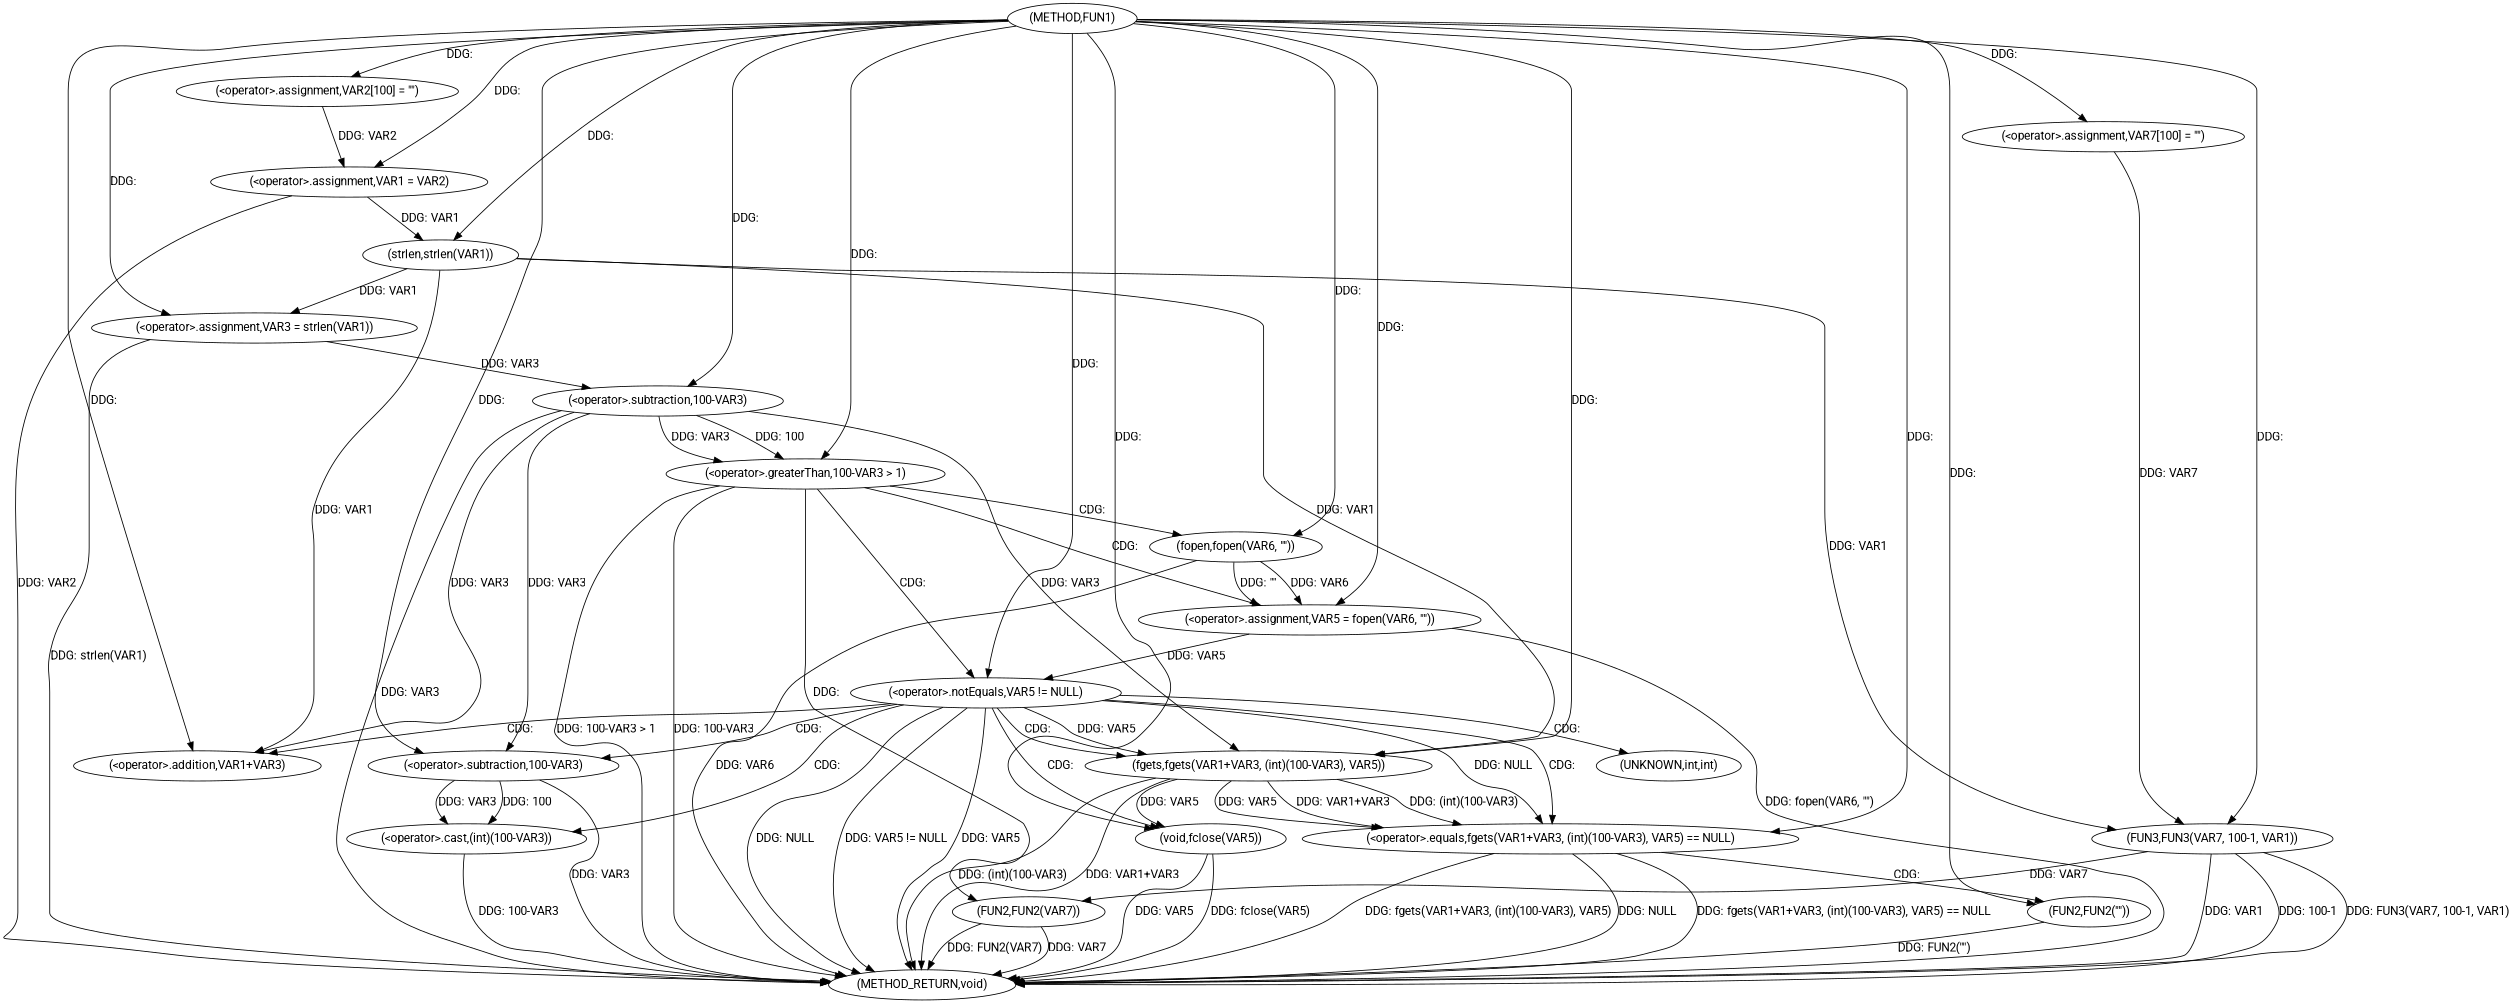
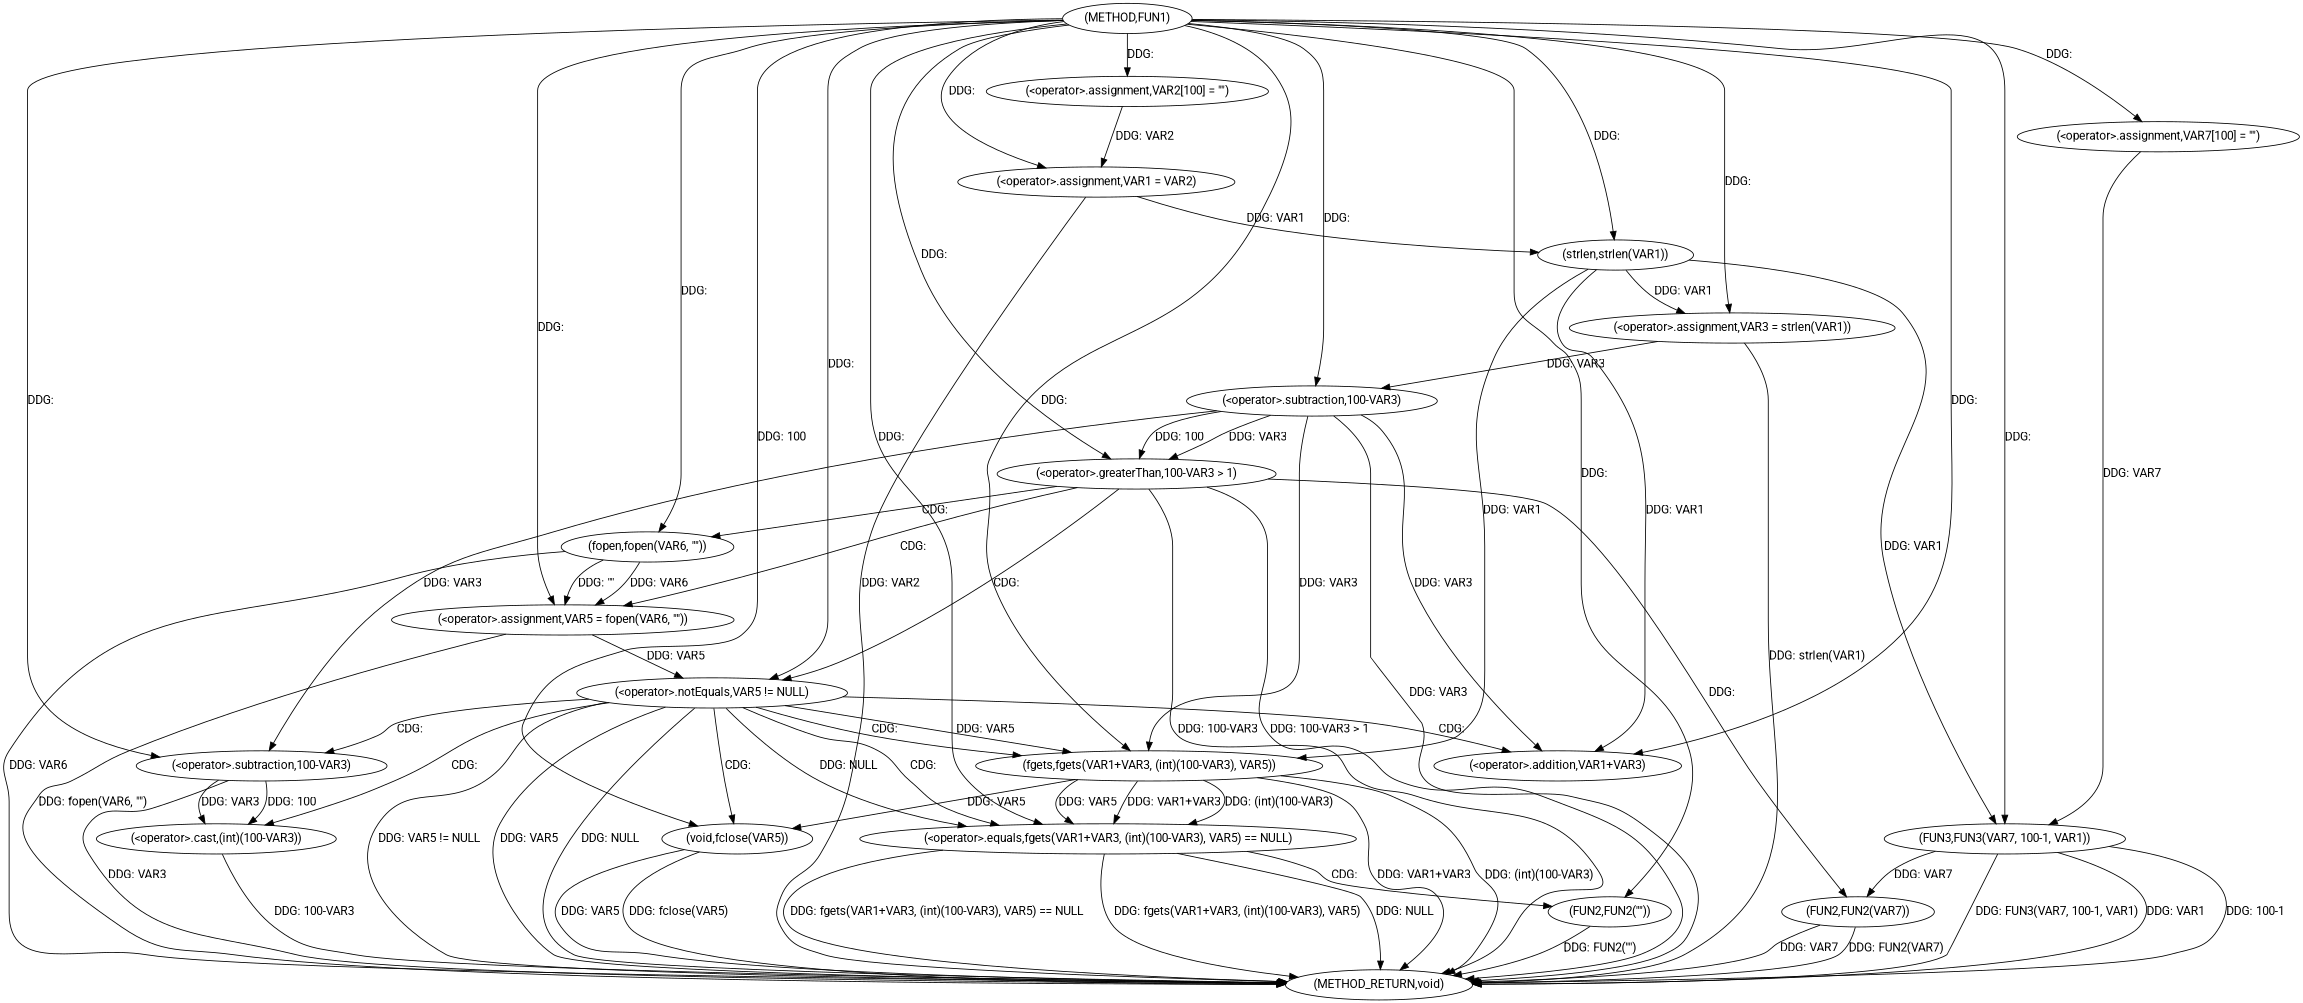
edge "(METHOD,FUN1)" -> "(void,fclose(VAR5))": label "DDG: " -> "DDG: 100"
node "(UNKNOWN,int,int)": removed
